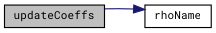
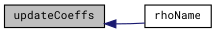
edge "updateCoeffs" -> "rhoName": reversed
